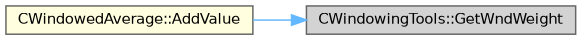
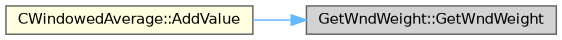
node "CWindowingTools::GetWndWeight": label "CWindowingTools::GetWndWeight" -> "GetWndWeight::GetWndWeight"
